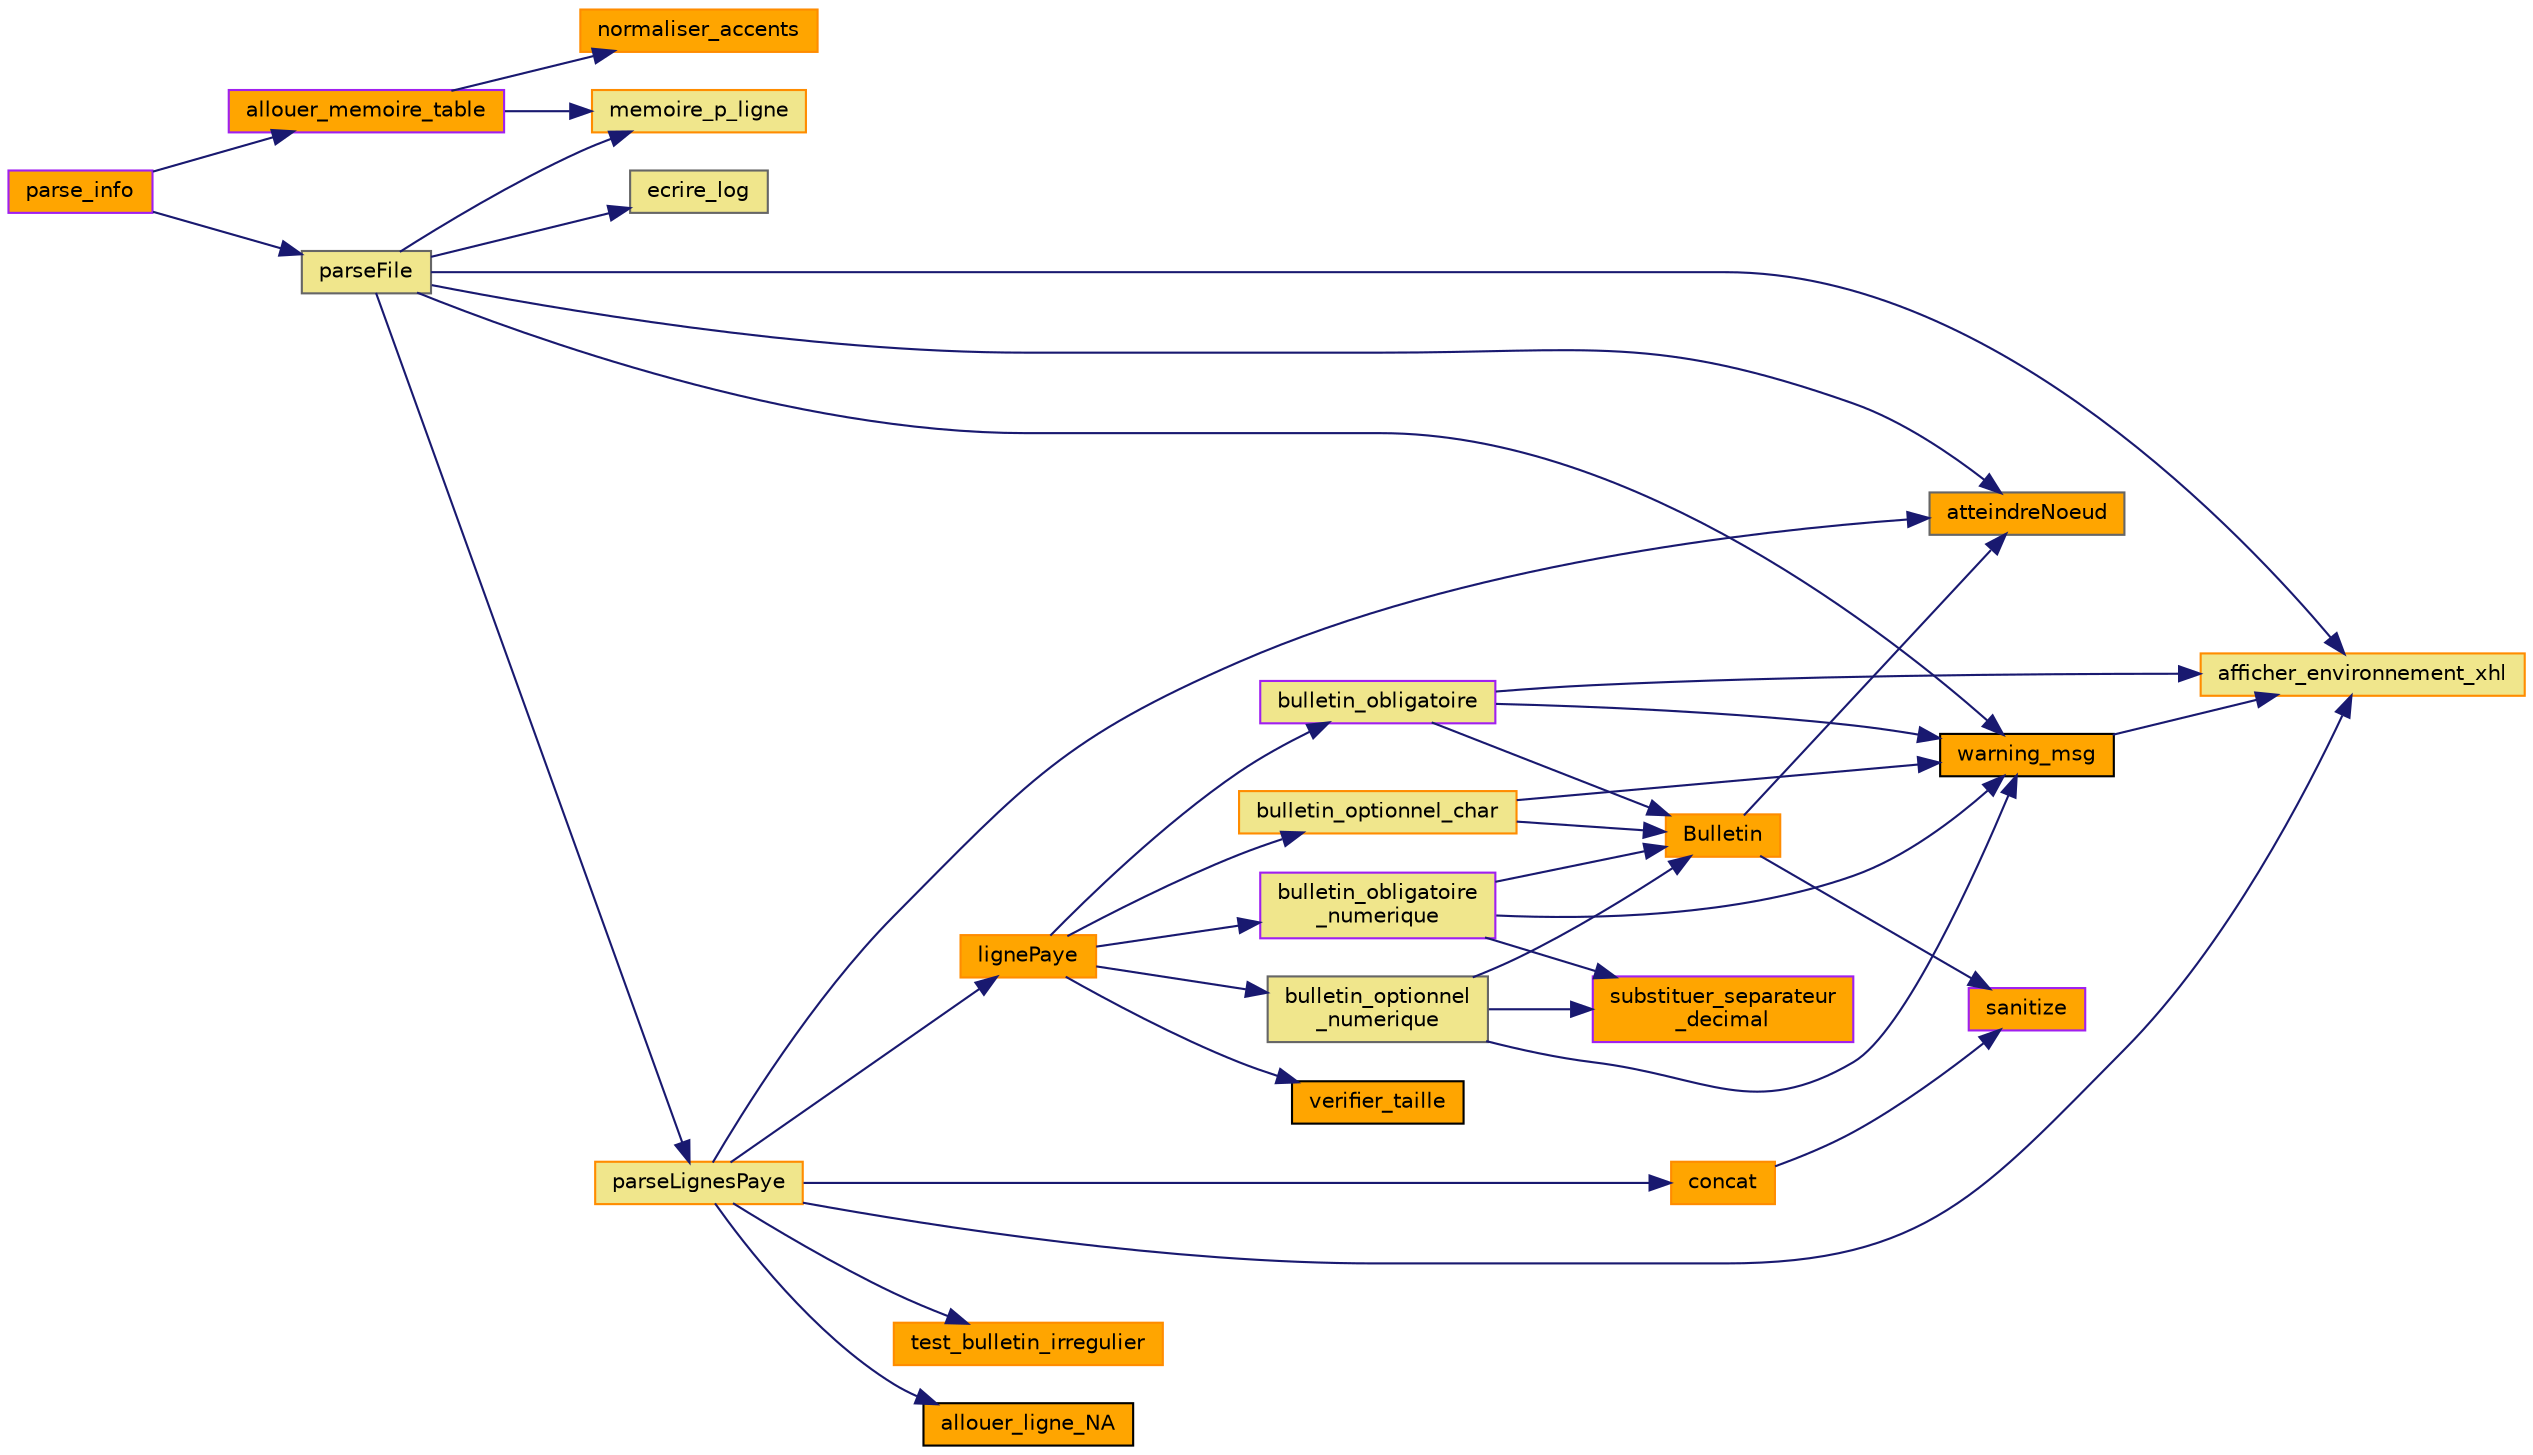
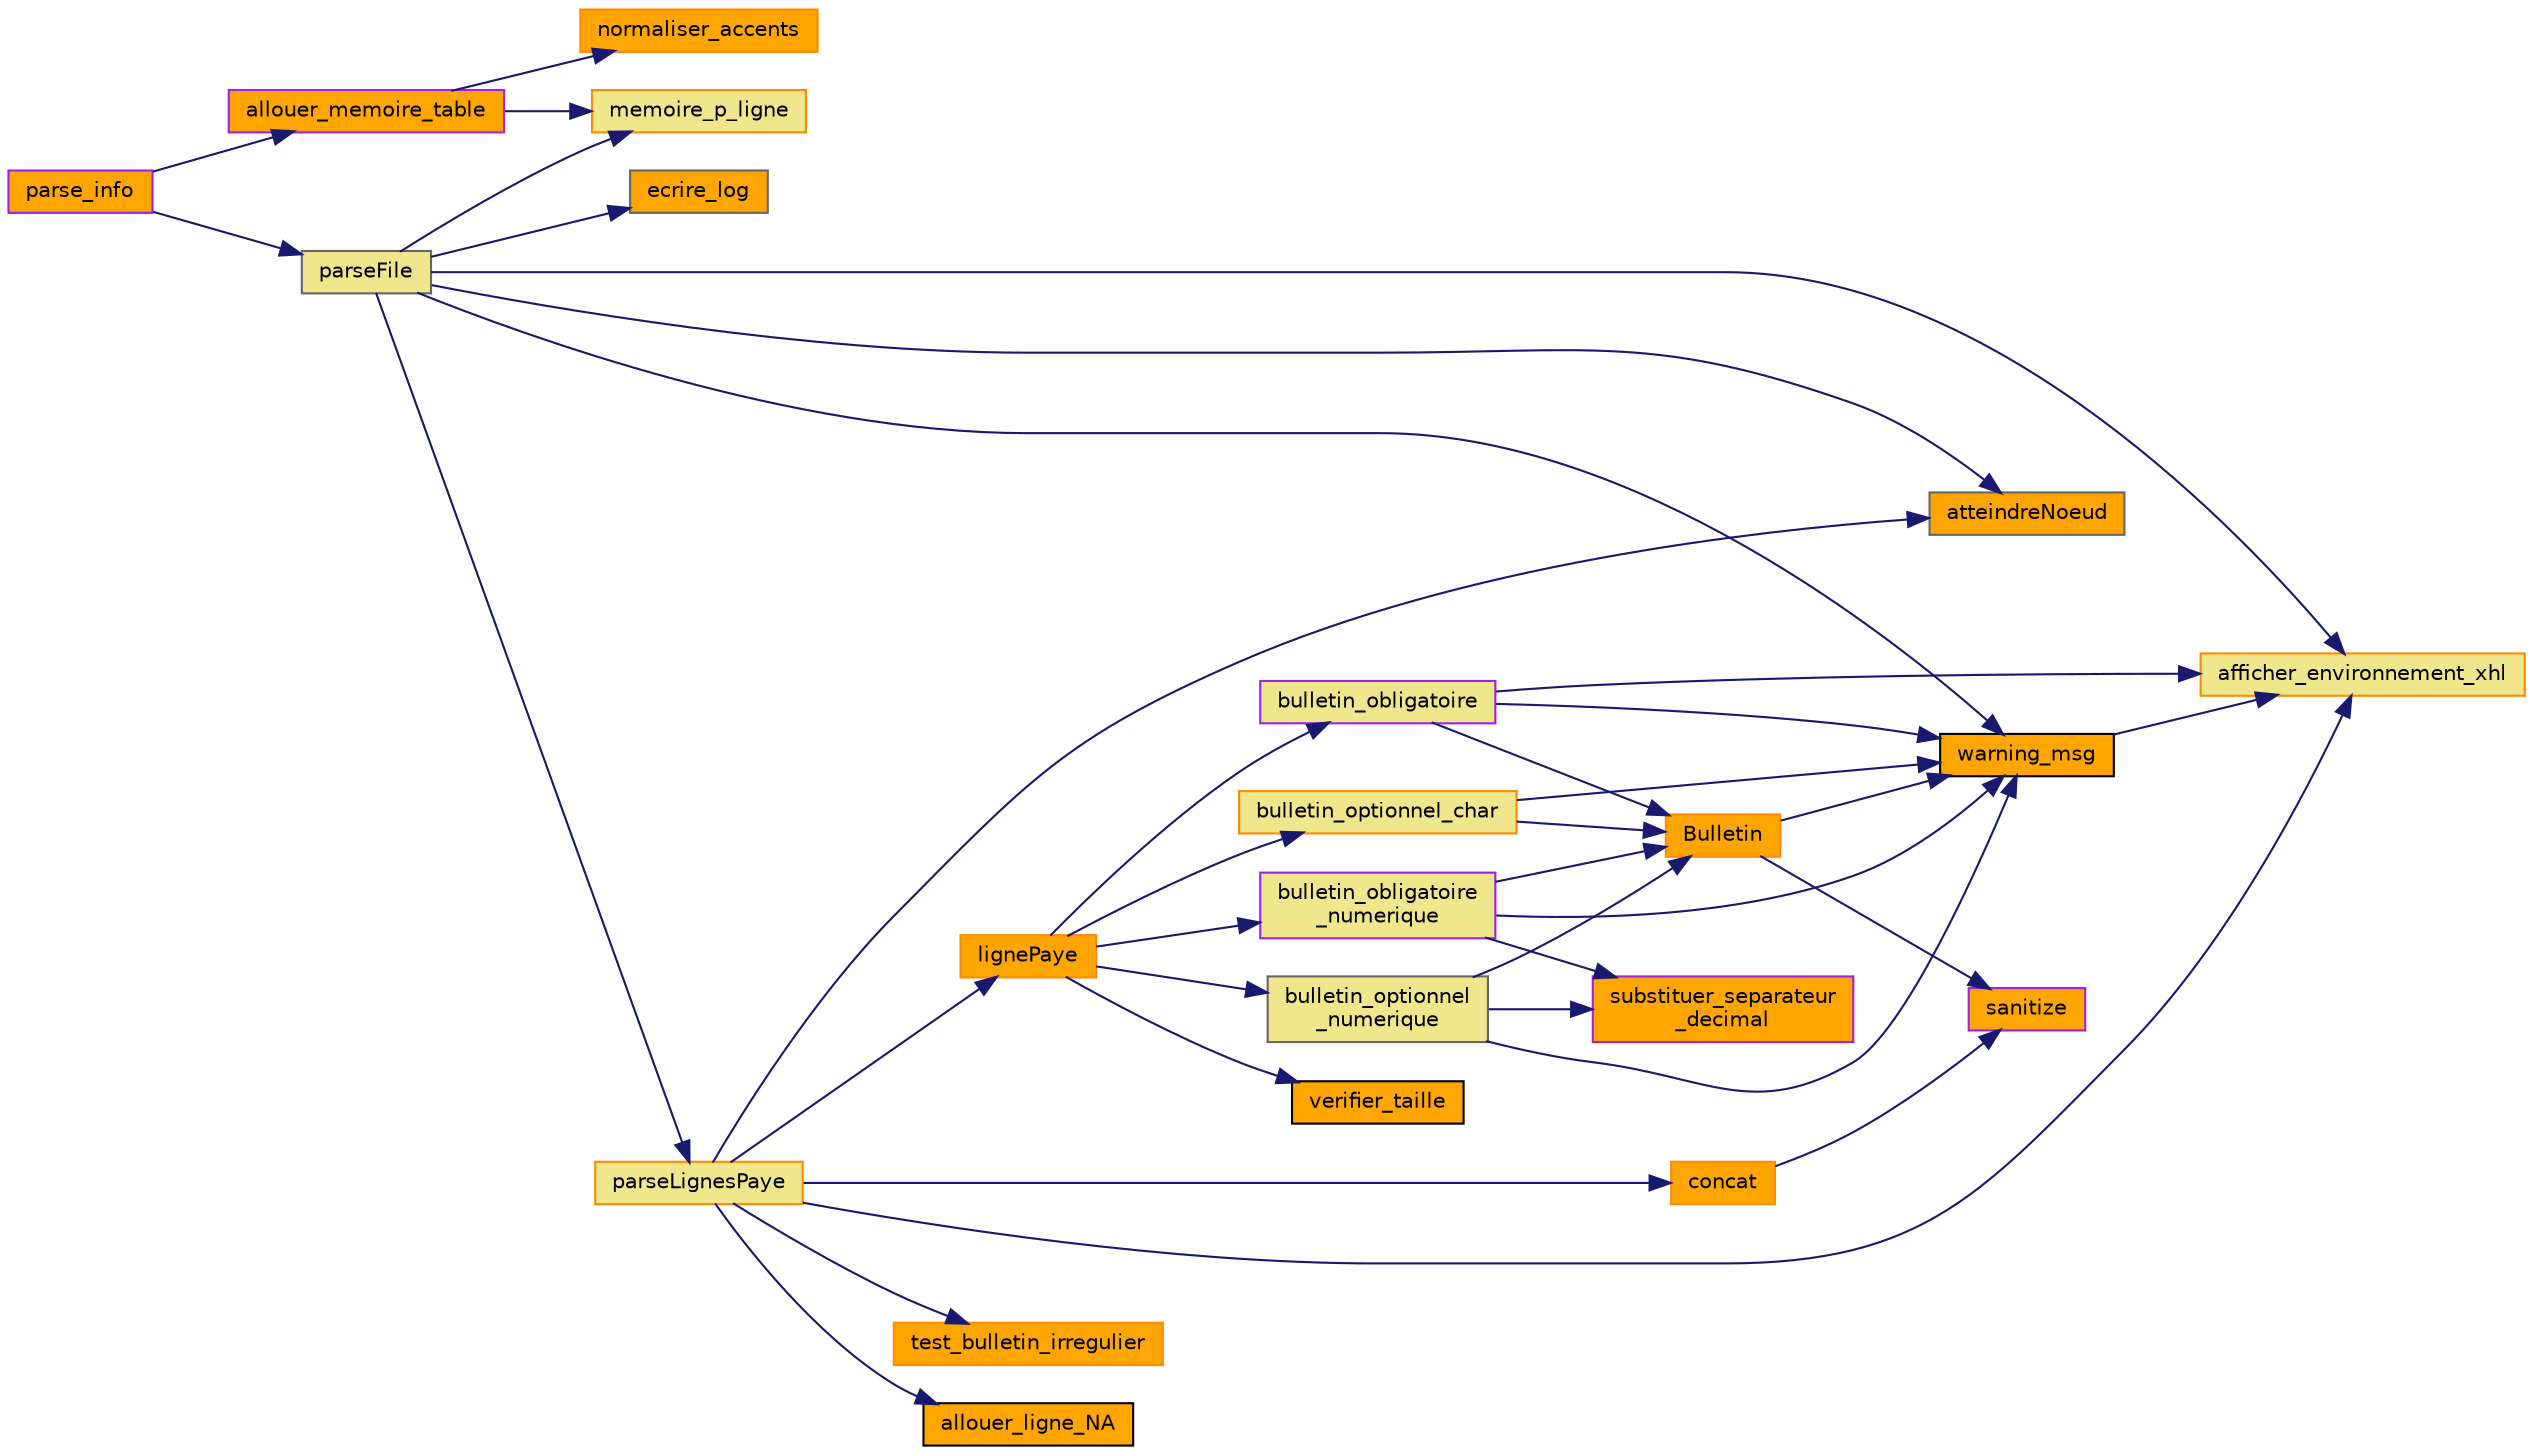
node "ecrire_log": fillcolor khaki -> orange
edge "Bulletin" -> "atteindreNoeud": now "Bulletin" -> "warning_msg"
